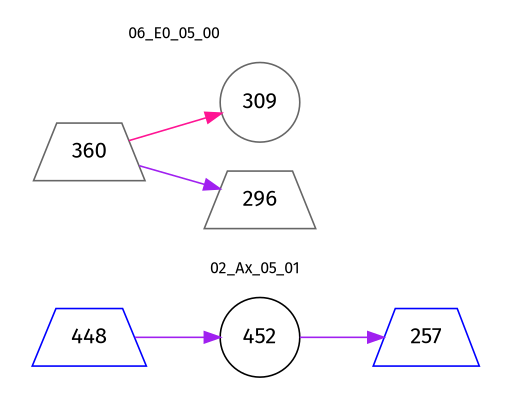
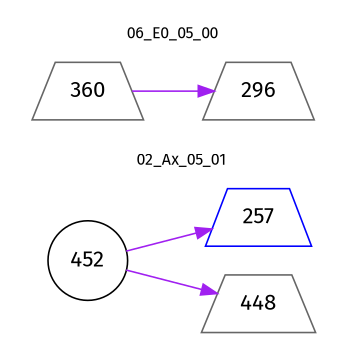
node "309": removed
node "448": color blue -> gray40
edge "448" -> "452": reversed
